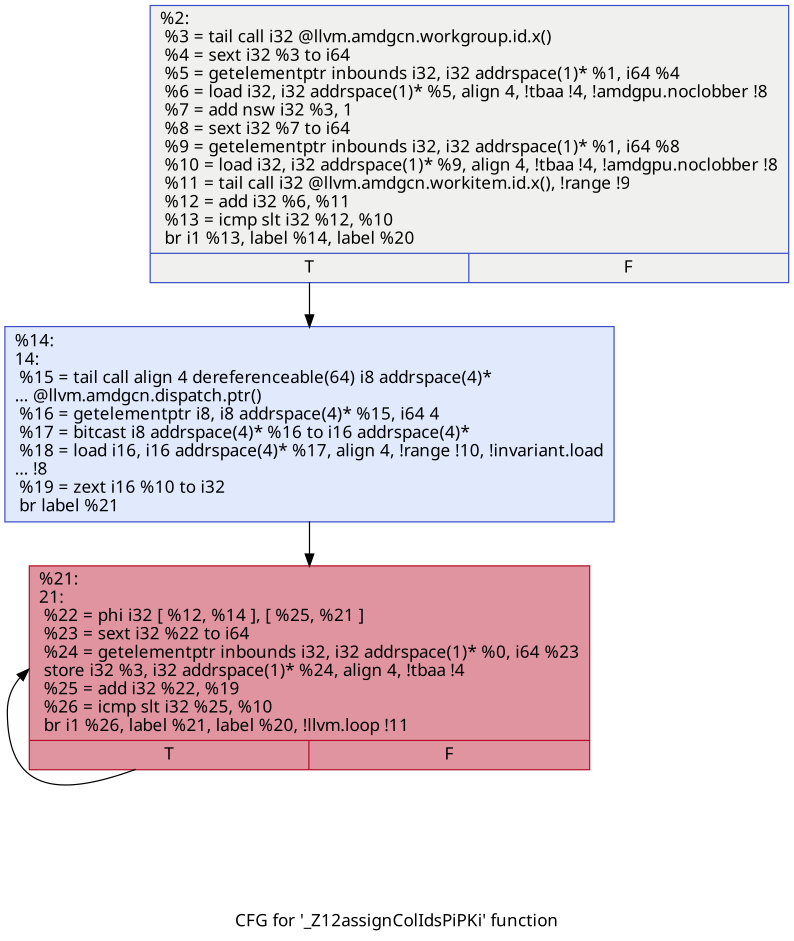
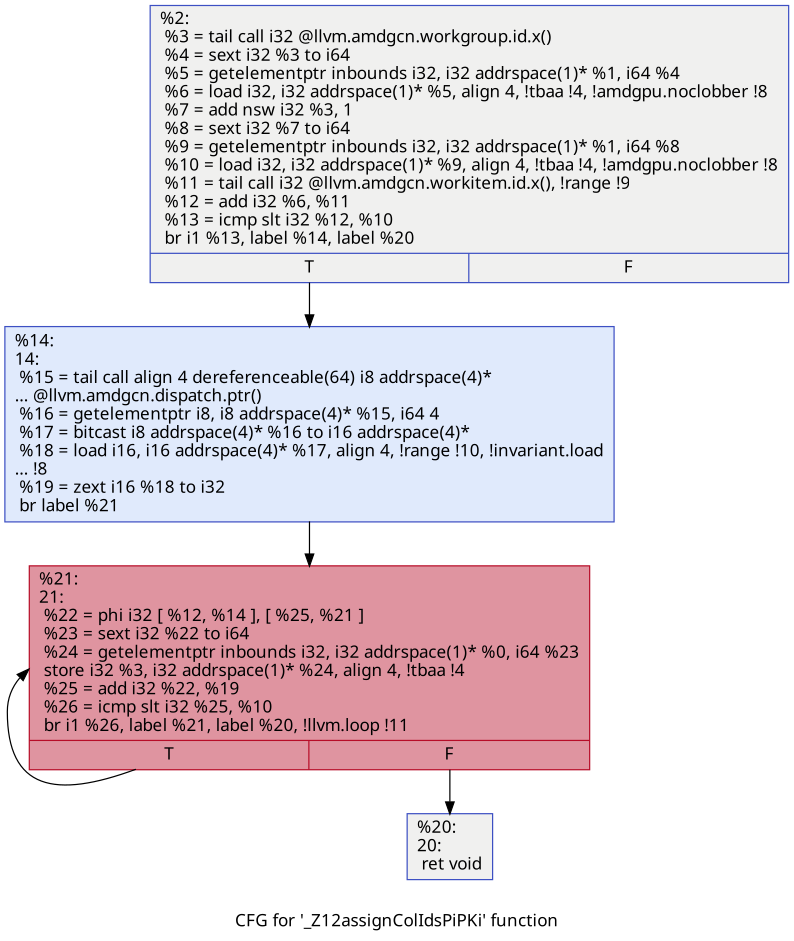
node "%14:": text "%19 = zext i16 %10 to i32" -> "%19 = zext i16 %18 to i32"
node "%20:": added
